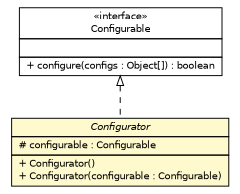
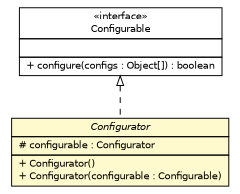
node "Configurator": text "# configurable : Configurable" -> "# configurable : Configurator"
